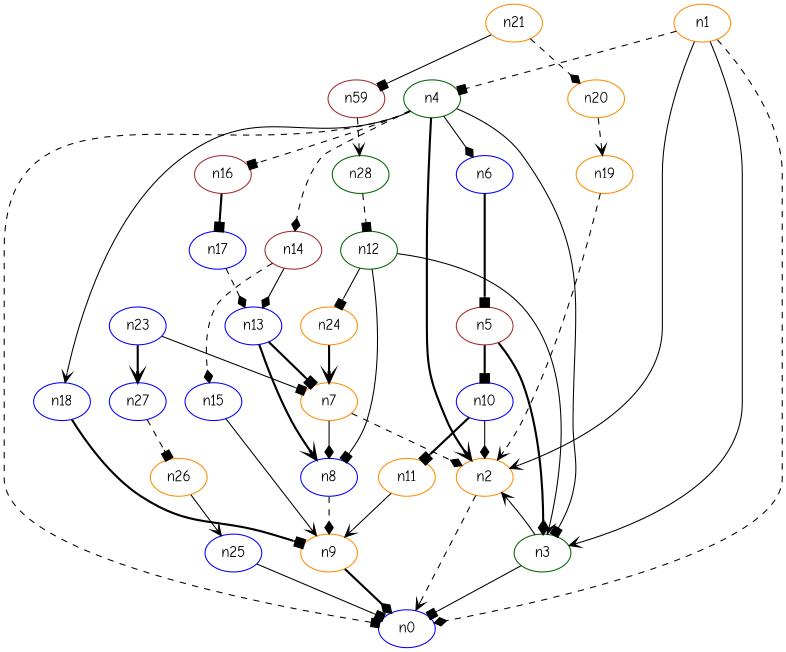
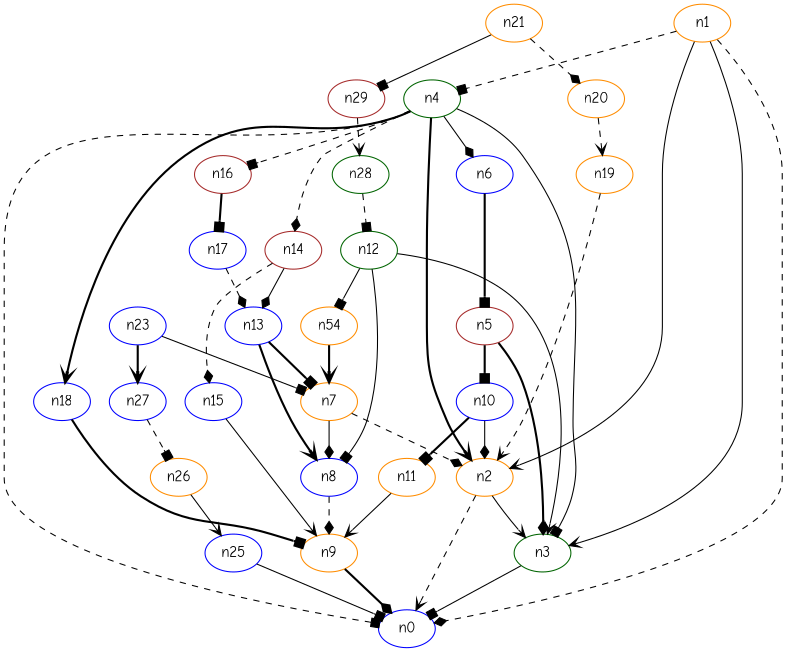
node "n59": label "n59" -> "n29"
edge "n4" -> "n18": style solid -> bold
node "n24": label "n24" -> "n54"
edge "n3" -> "n2": reversed
